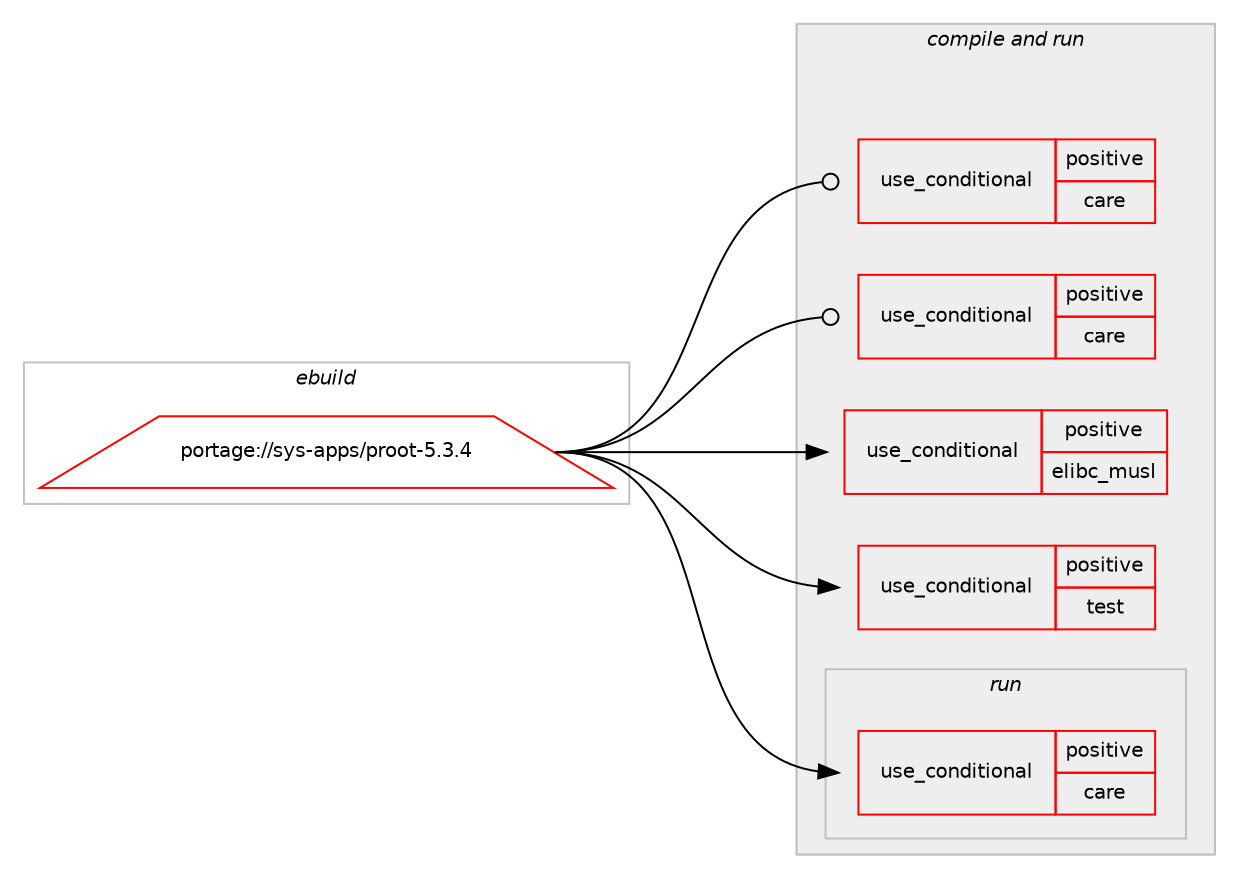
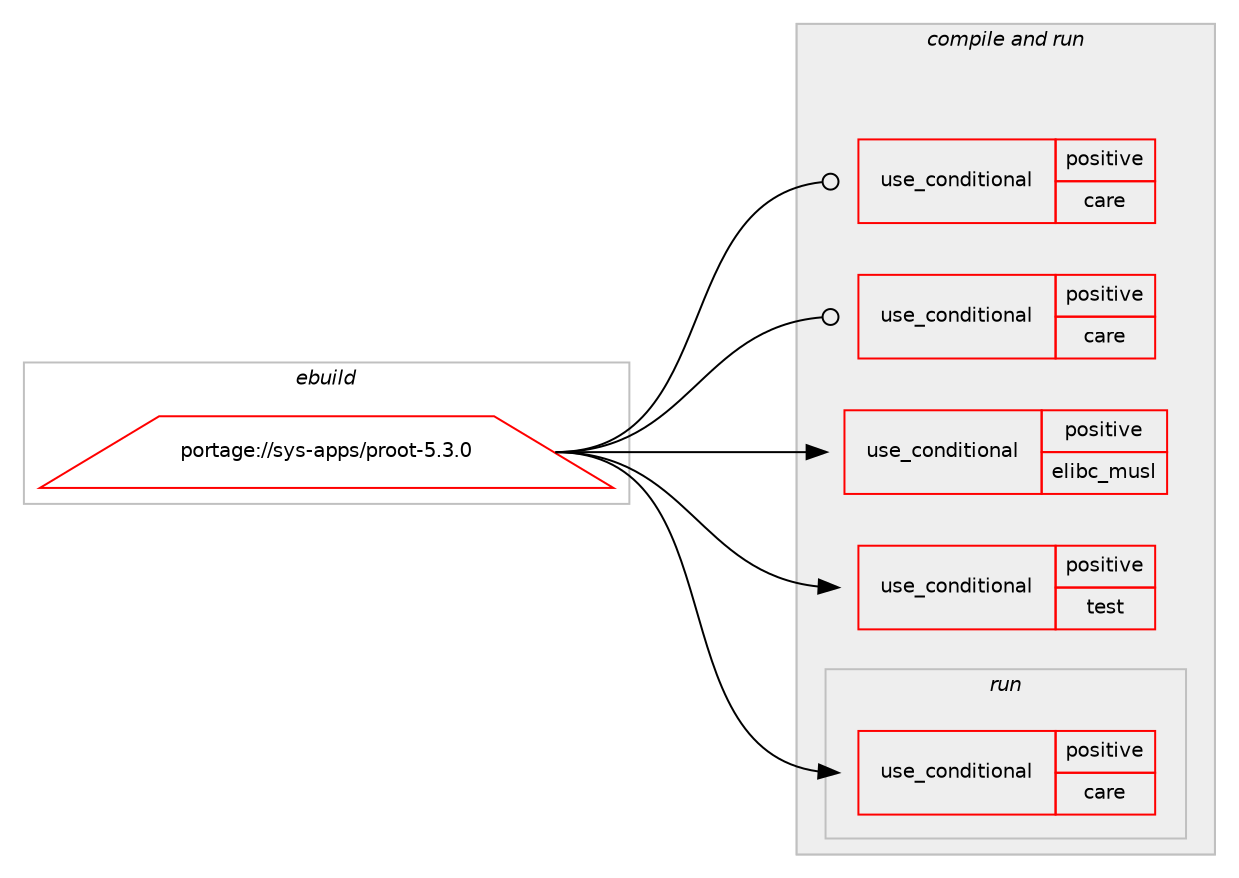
node "portage://sys-apps/proot-5.3.4": label "portage://sys-apps/proot-5.3.4" -> "portage://sys-apps/proot-5.3.0"
